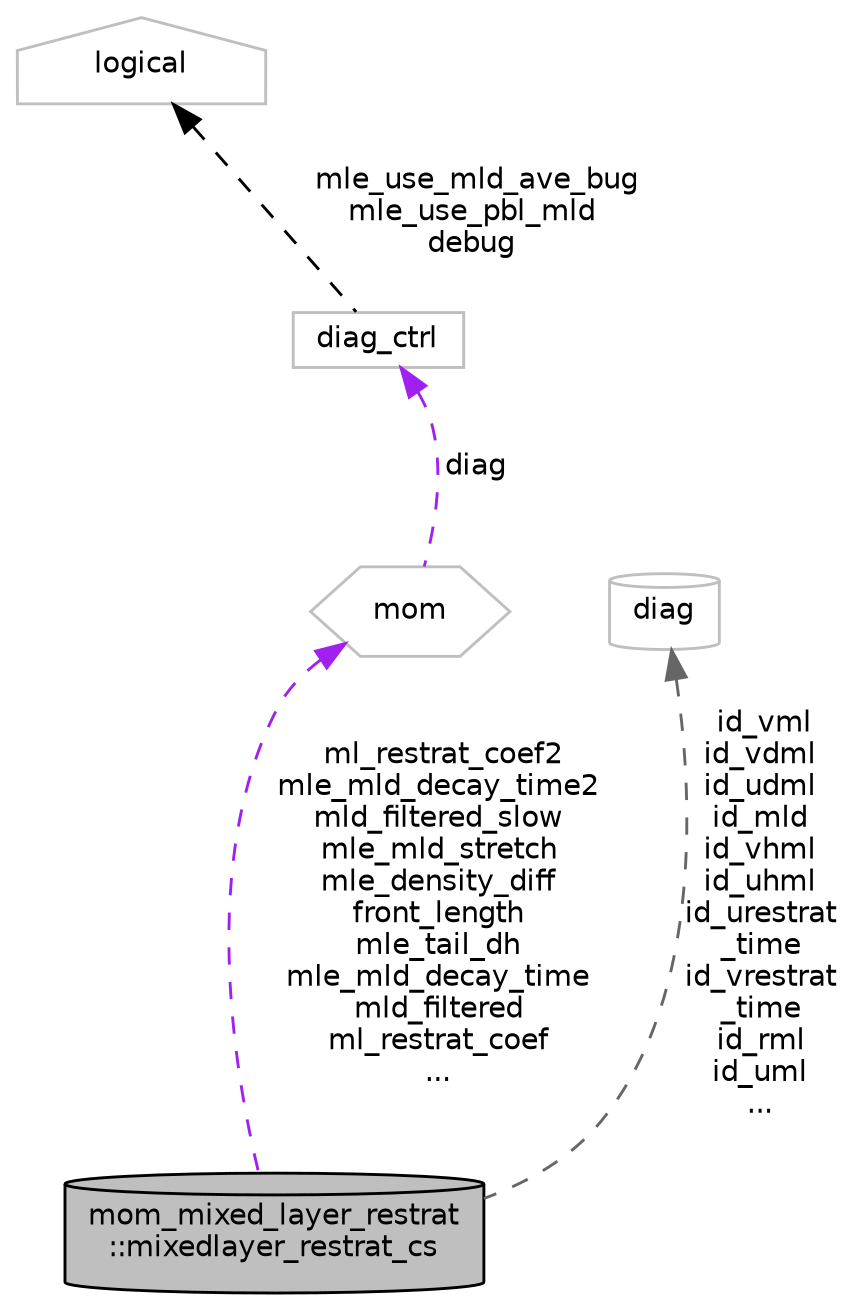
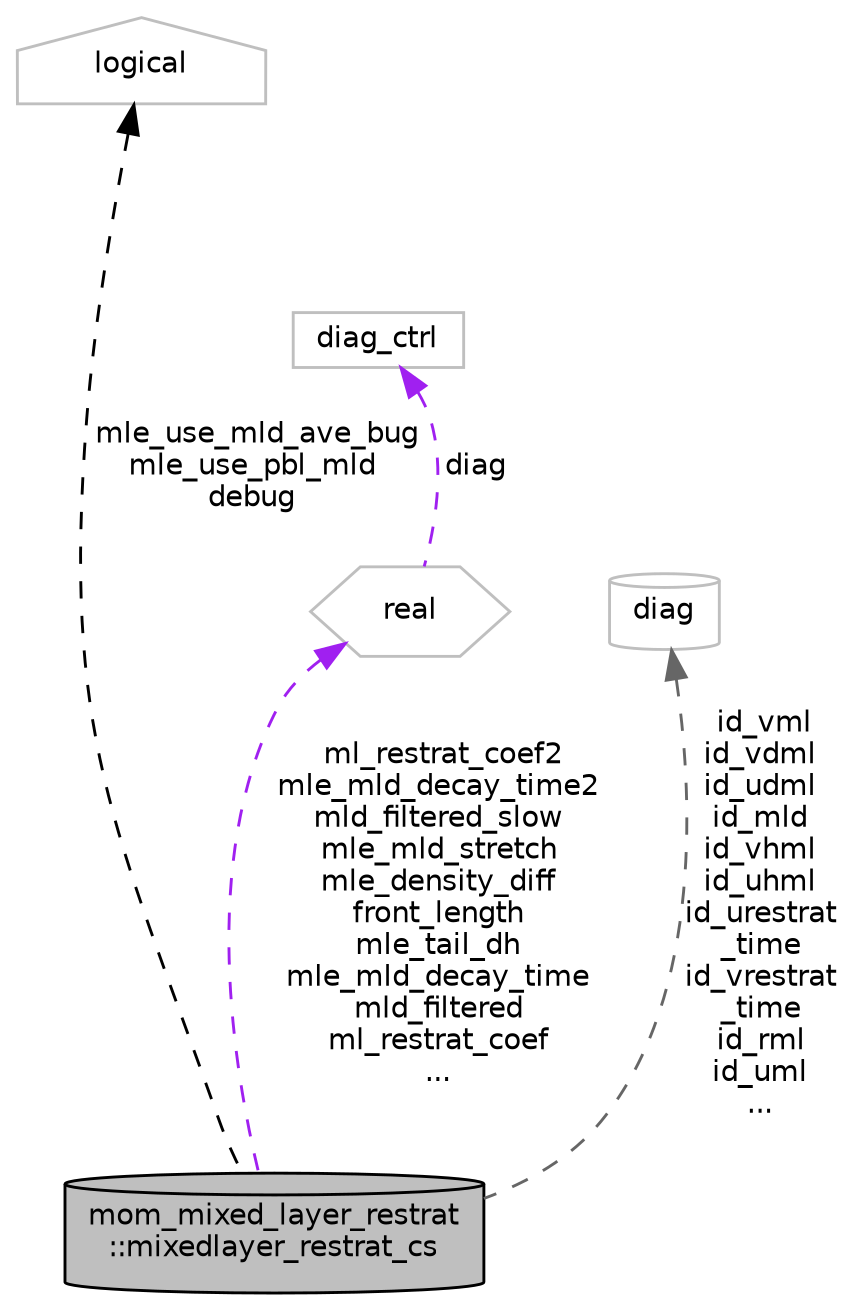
edge "diag_ctrl" -> "logical": now "mom_mixed_layer_restrat ::mixedlayer_restrat_cs" -> "logical"
node "mom": label "mom" -> "real"
